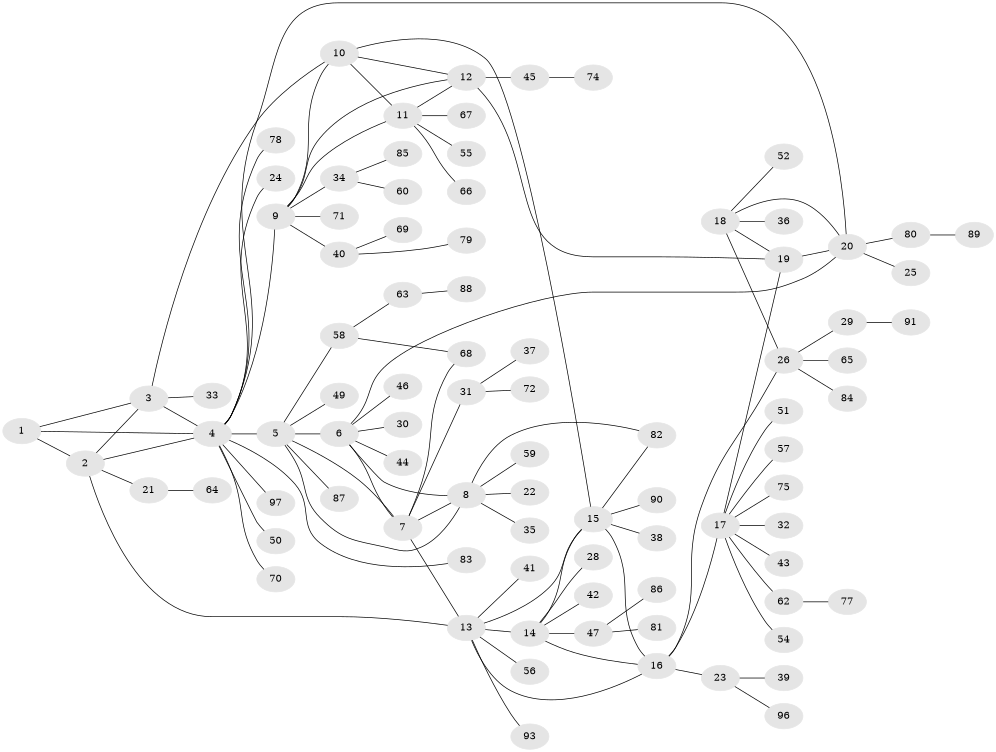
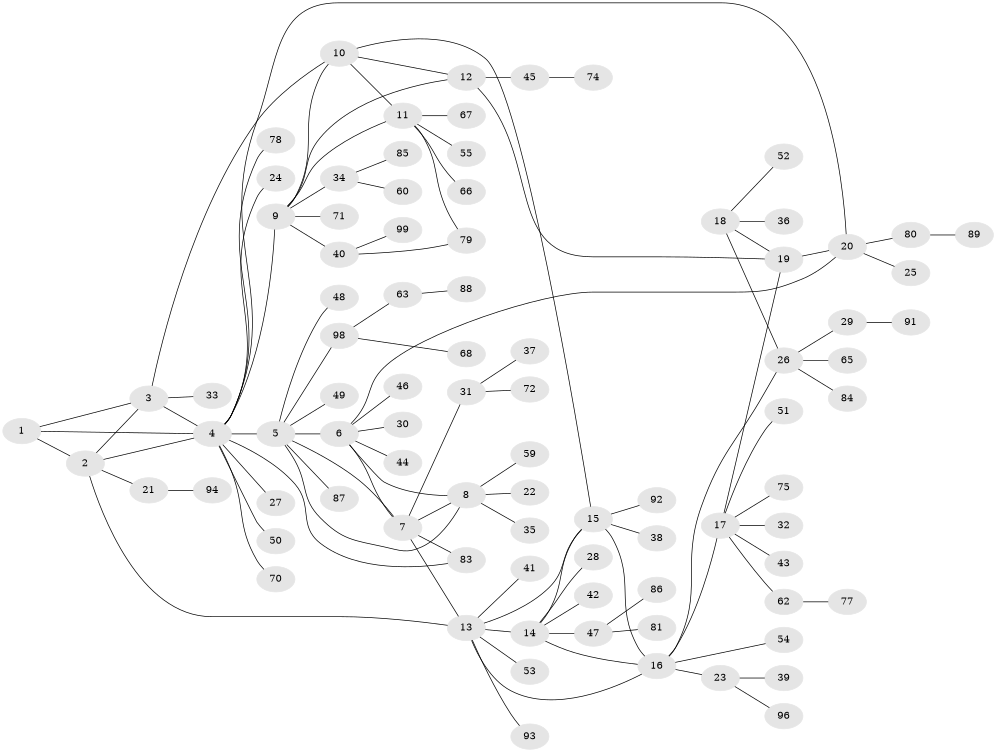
edge "12" -- "11": now "79" -- "11"
edge "18" -- "20": removed
node "69": label "69" -> "99"
node "48": added
node "58": label "58" -> "98"
node "82": removed
edge "68" -- "7": now "83" -- "7"
node "57": removed
node "64": label "64" -> "94"
node "90": label "90" -> "92"
node "97": label "97" -> "27"
edge "17" -- "54": now "16" -- "54"
node "56": label "56" -> "53"
